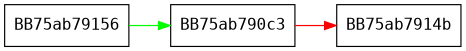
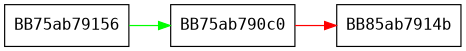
node "BB75ab790c3": label "BB75ab790c3" -> "BB75ab790c0"
node "BB75ab7914b": label "BB75ab7914b" -> "BB85ab7914b"
